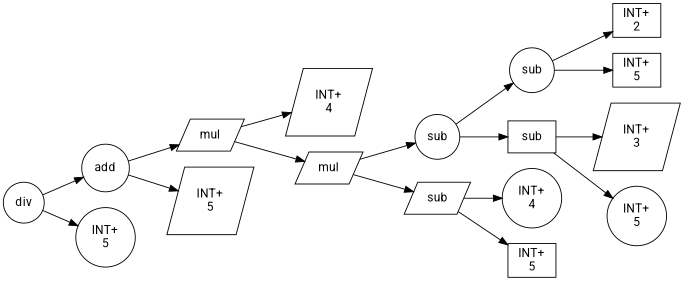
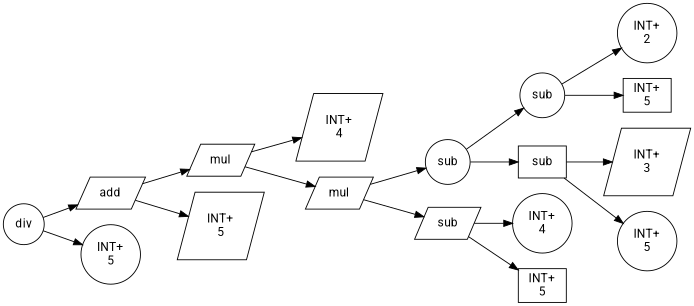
node "INT+ 2": shape box -> circle
node "add": shape circle -> parallelogram
